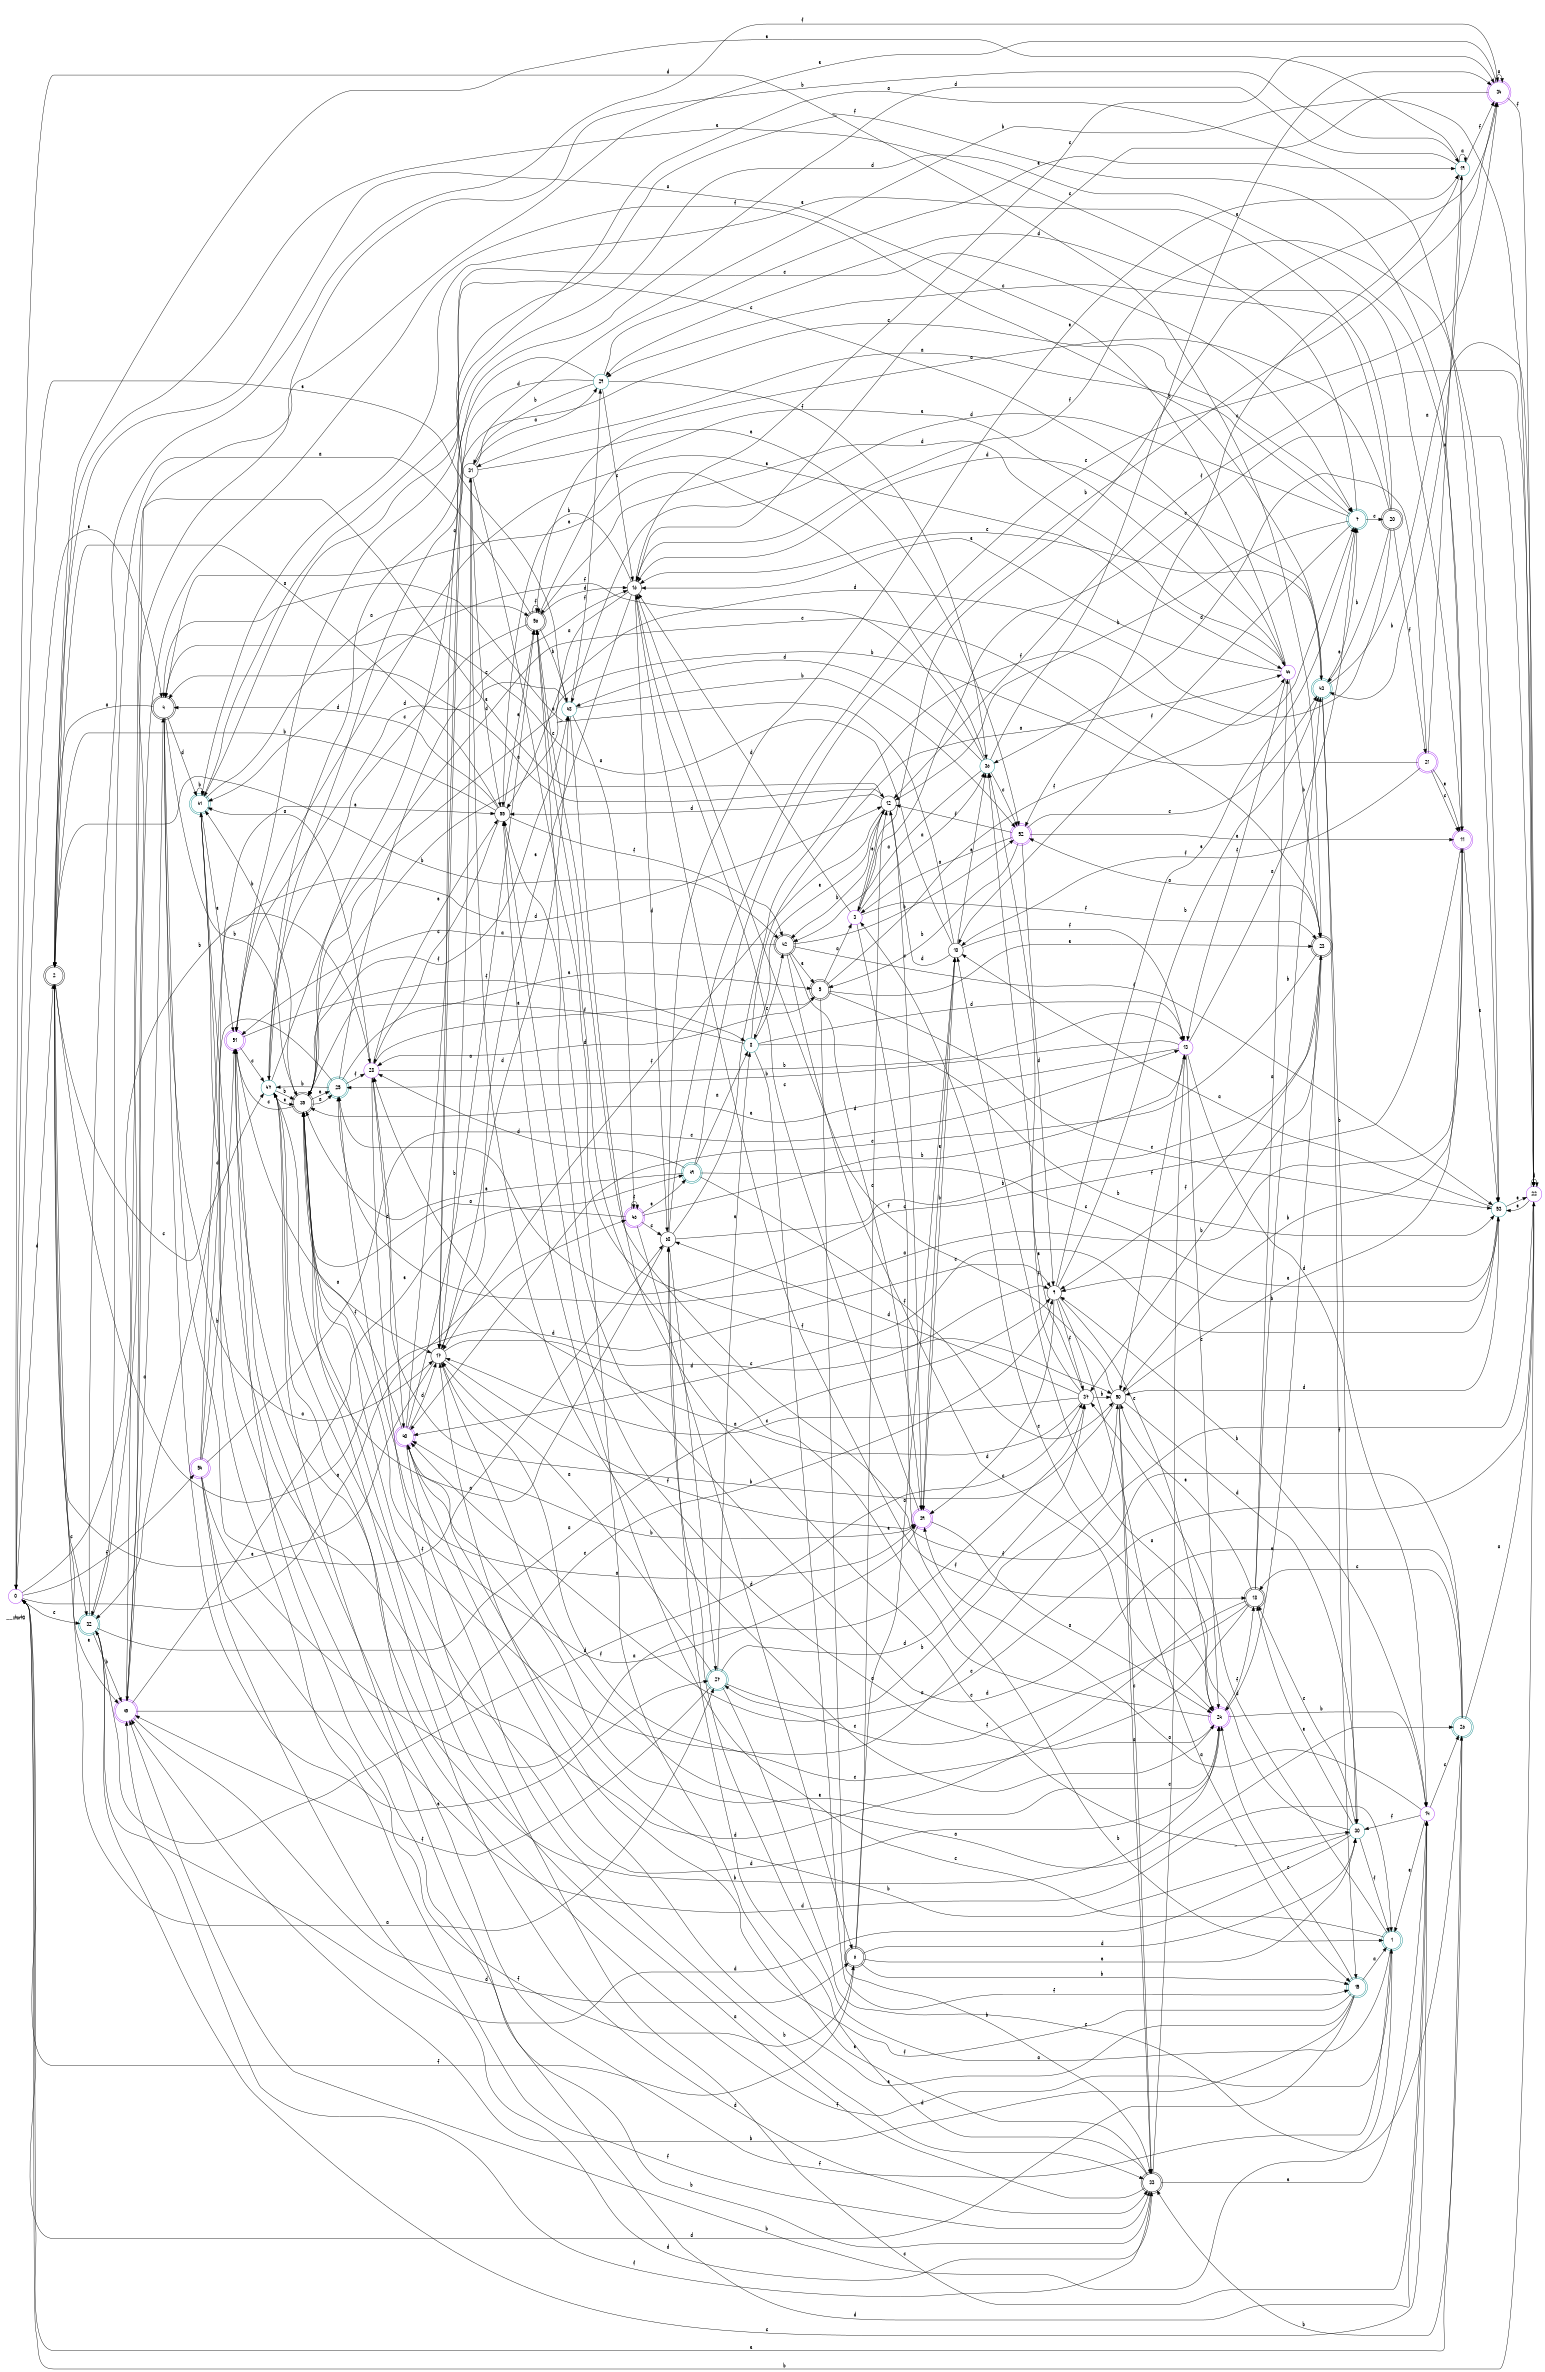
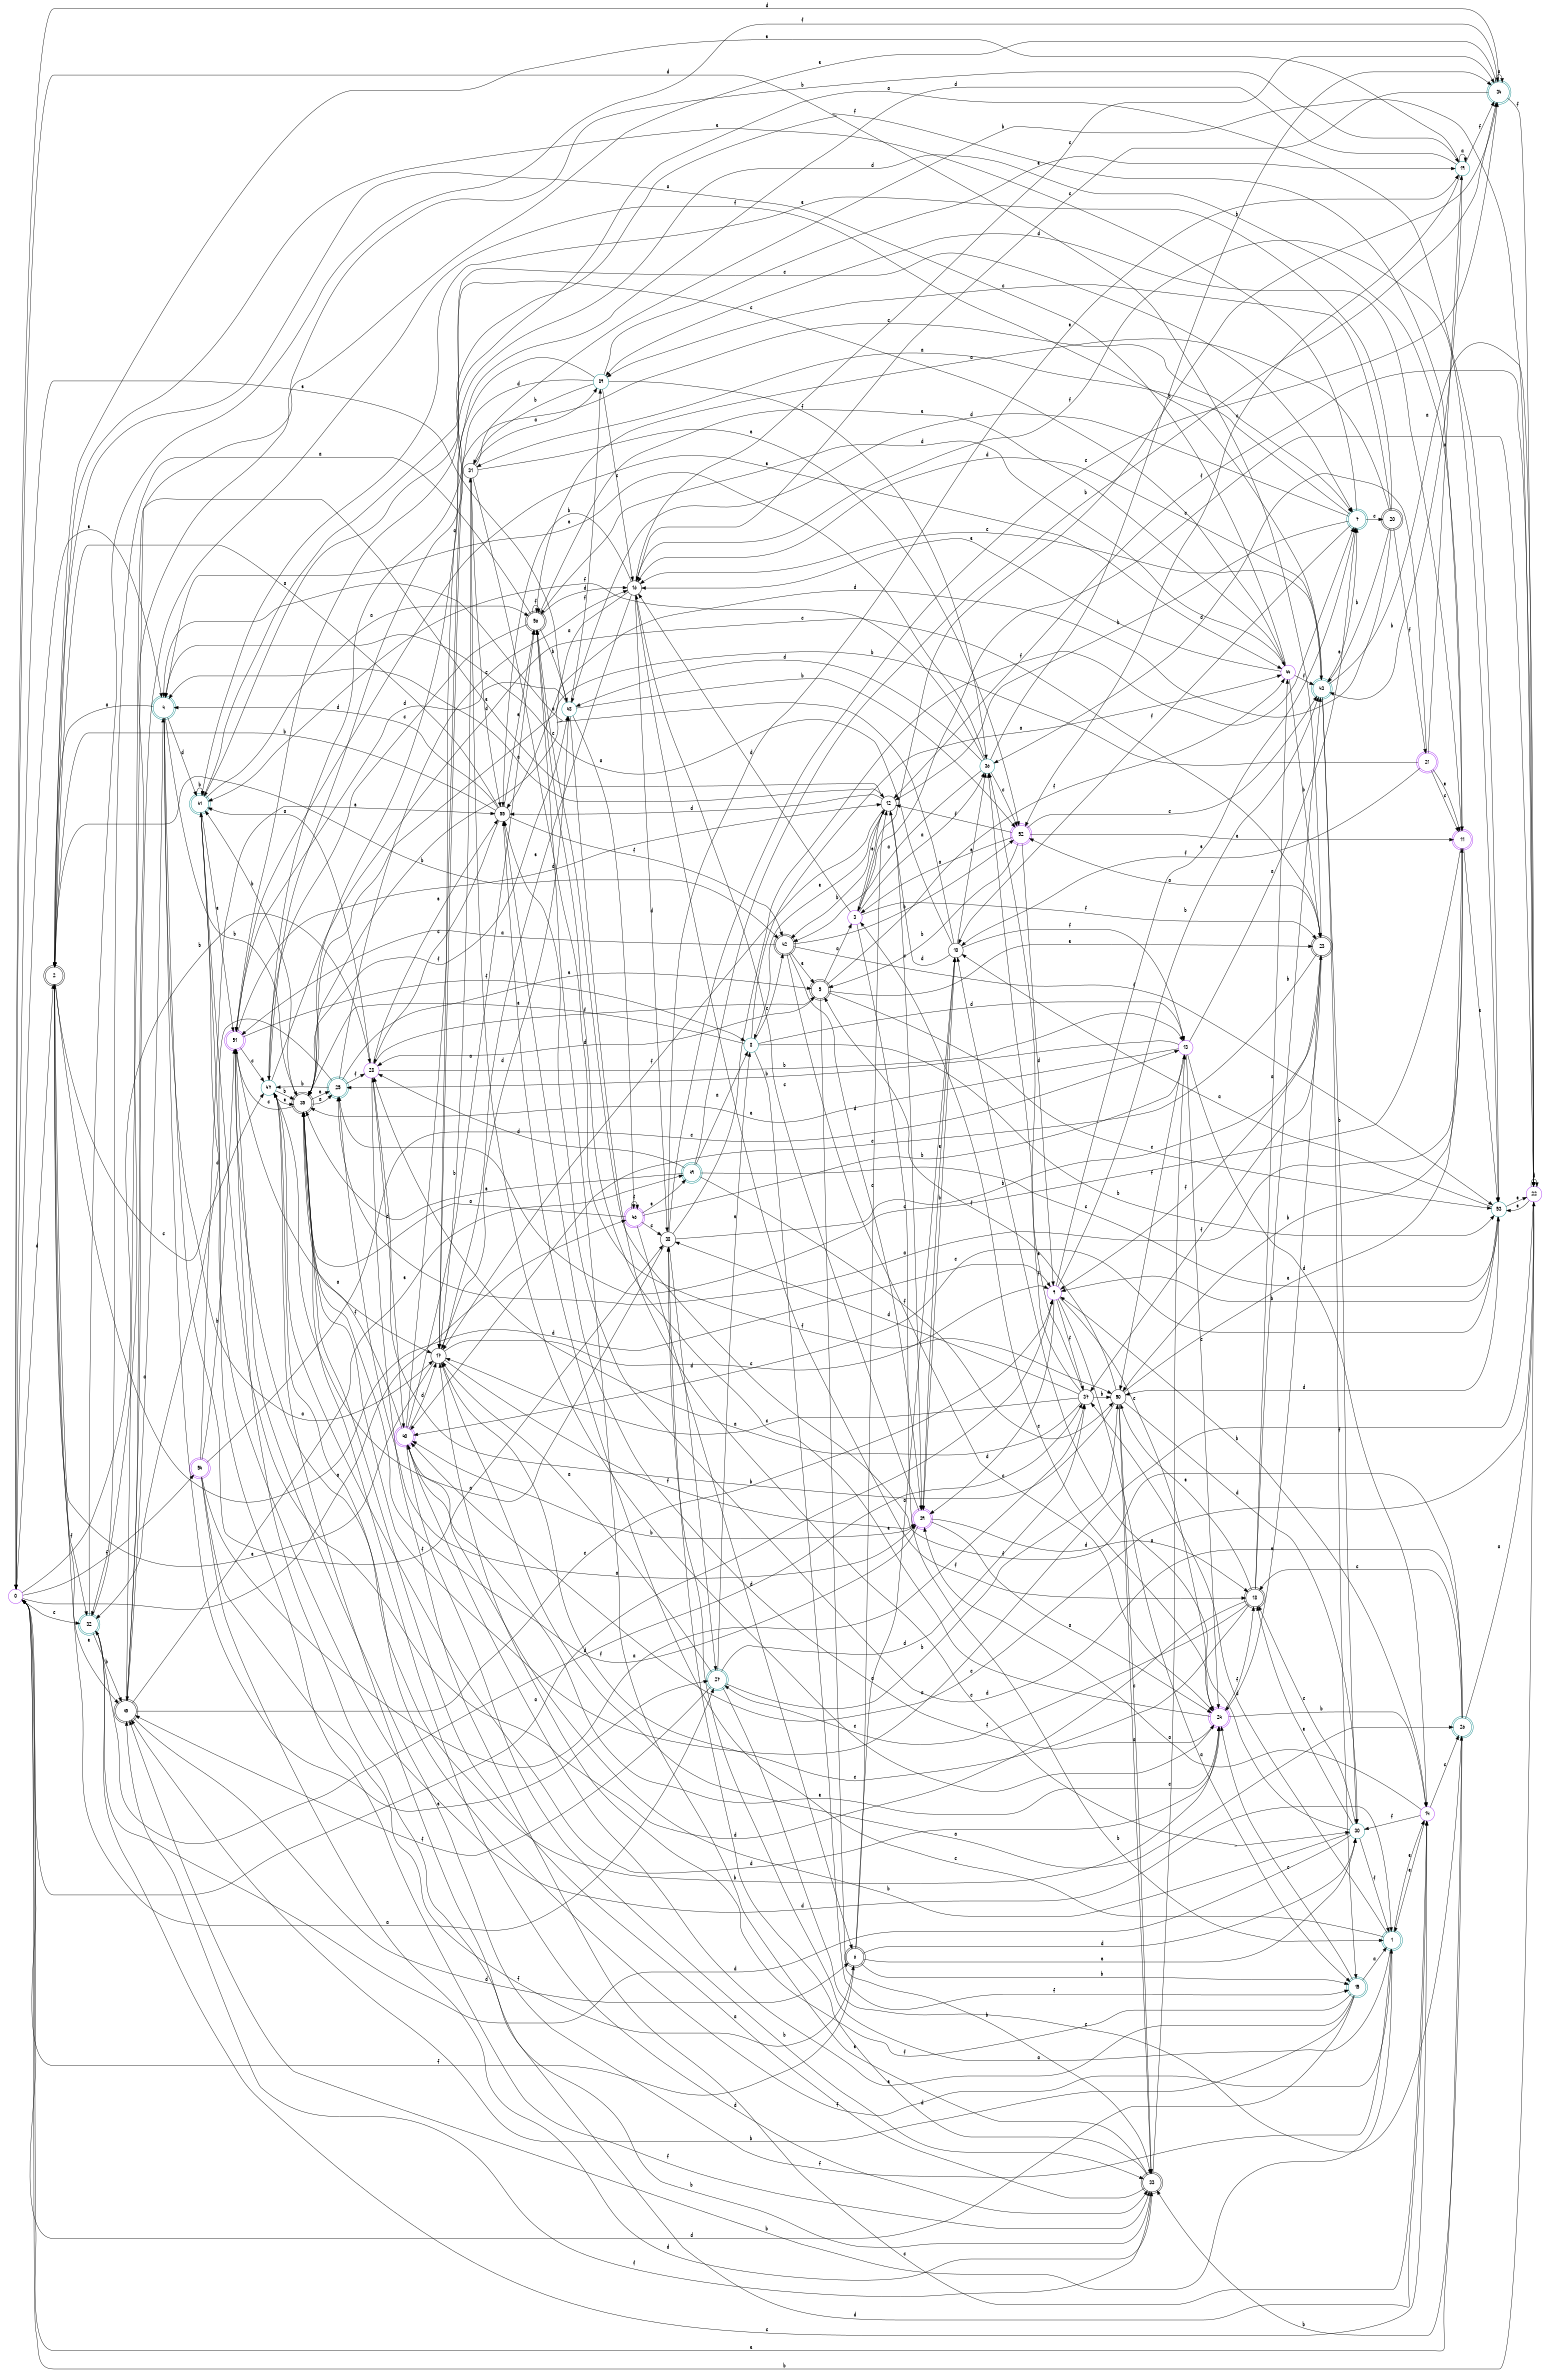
edge "34" -> "0": added, label "d"
node "34": color purple -> teal
edge "36" -> "34": label "e" -> "b"
node "29": label "29" -> "89"
node "4": color black -> teal
edge "44" -> "13": now "44" -> "43"
edge "54" -> "12": now "51" -> "12"
edge "50" -> "16": now "50" -> "5"
edge "23" -> "37": label "b" -> "f"
node "68": label "68" -> "38"
node "9": color black -> purple
edge "32" -> "9": now "0" -> "9"
edge "2" -> "32": label "c" -> "f"
edge "39" -> "18": added, label "d"
node "__start0": removed
node "45": color purple -> black
edge "33" -> "14": now "1" -> "14"
